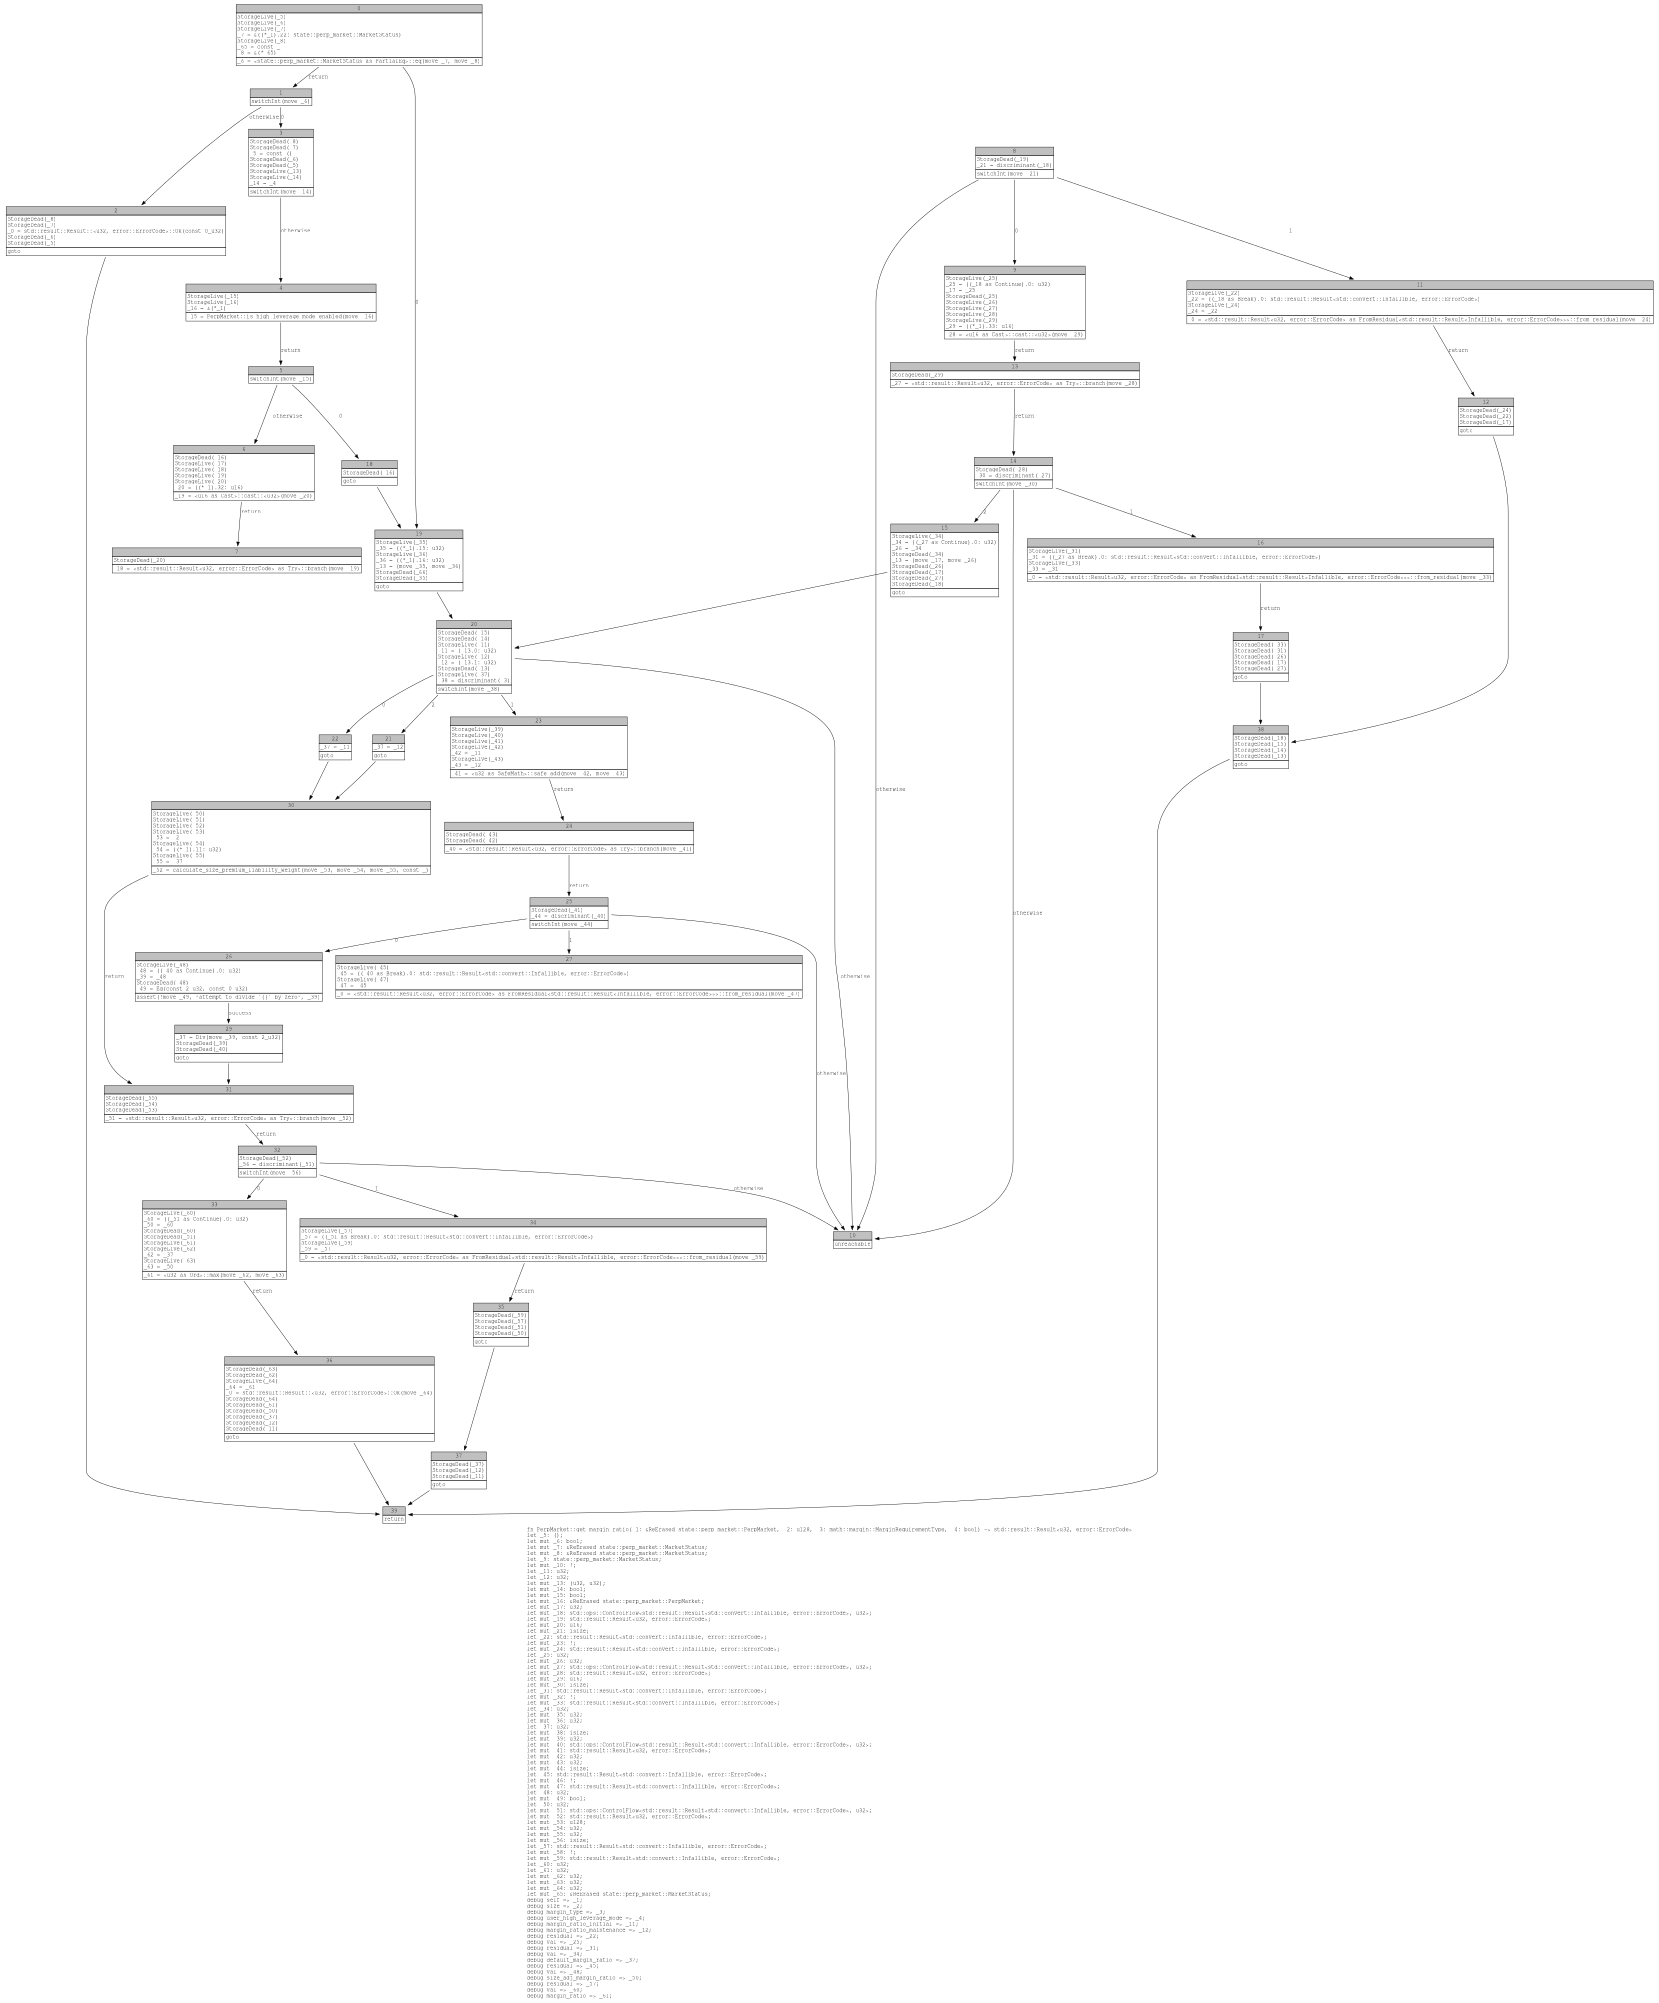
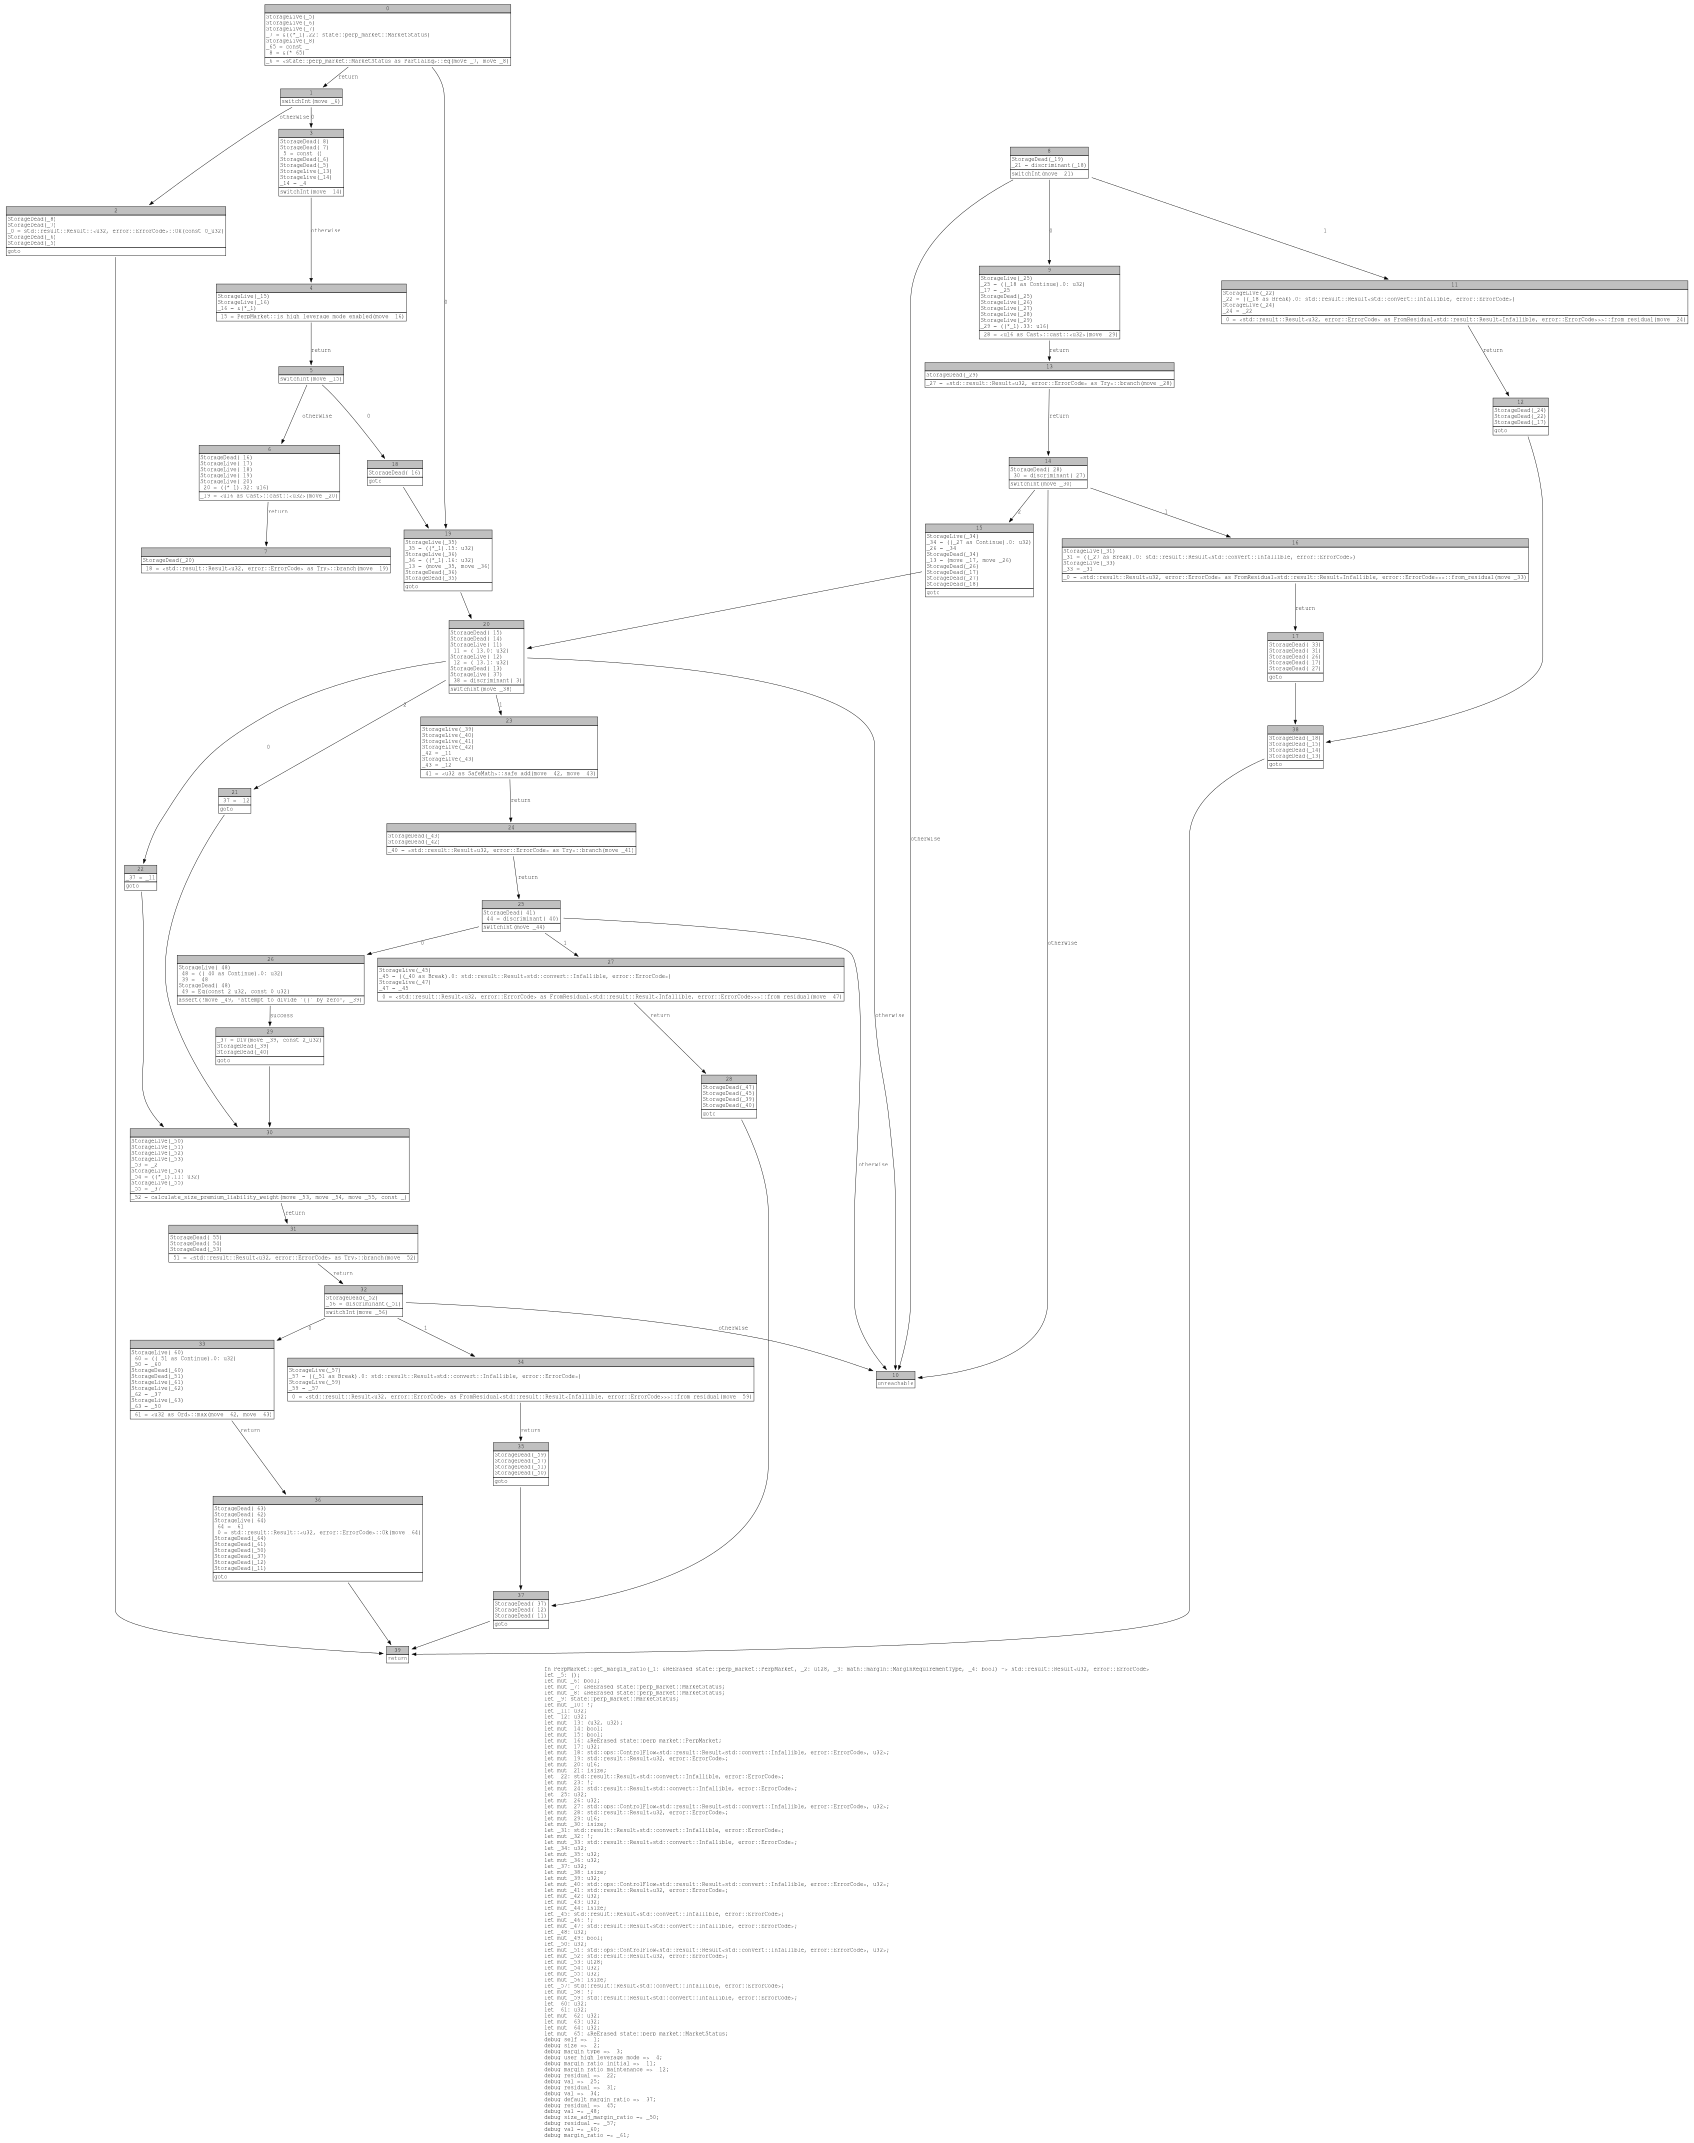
node "19": text "StorageDead(_66)" -> "StorageDead(_36)"
edge "29" -> "31": now "29" -> "30"
node "28": added
